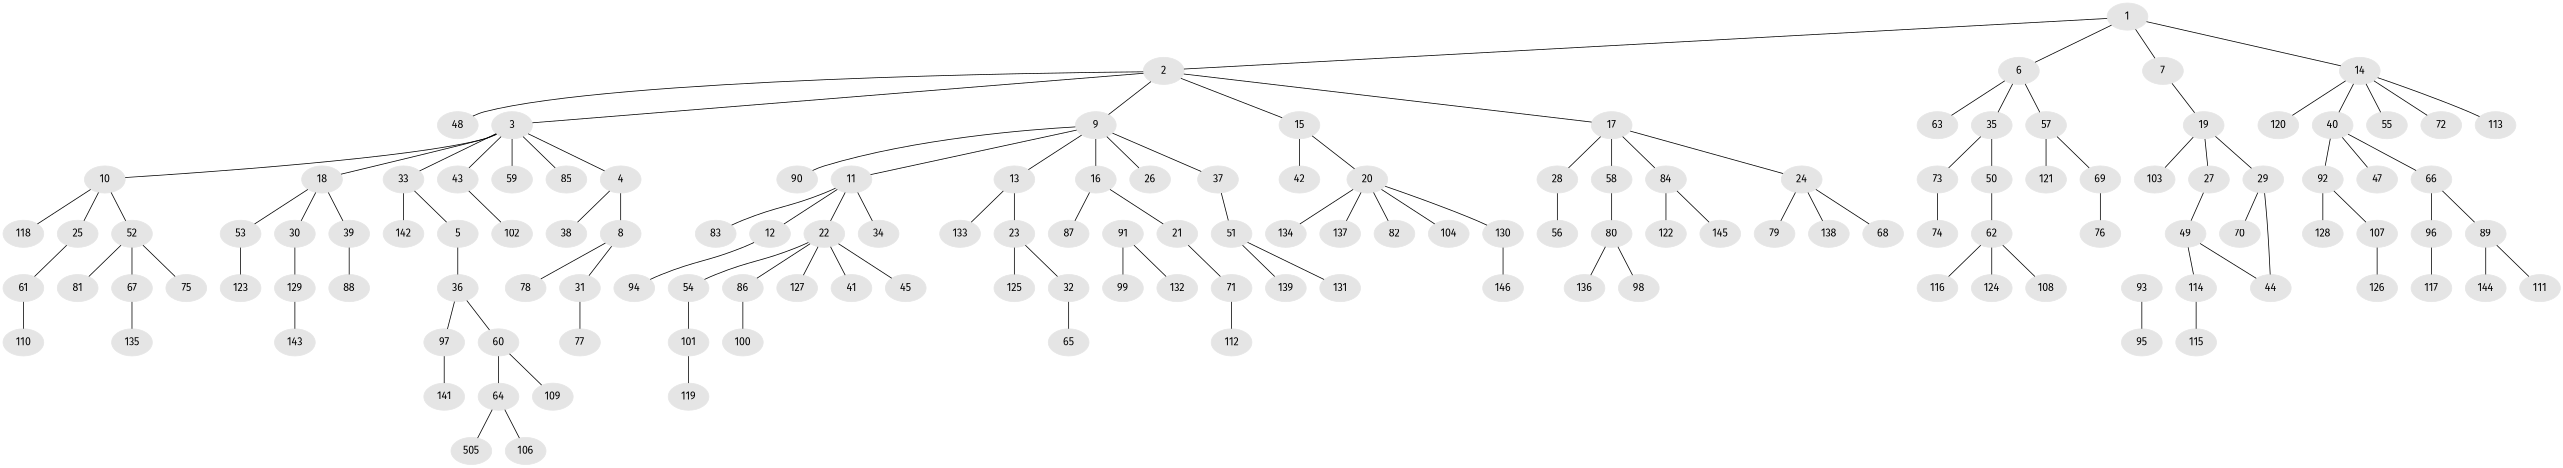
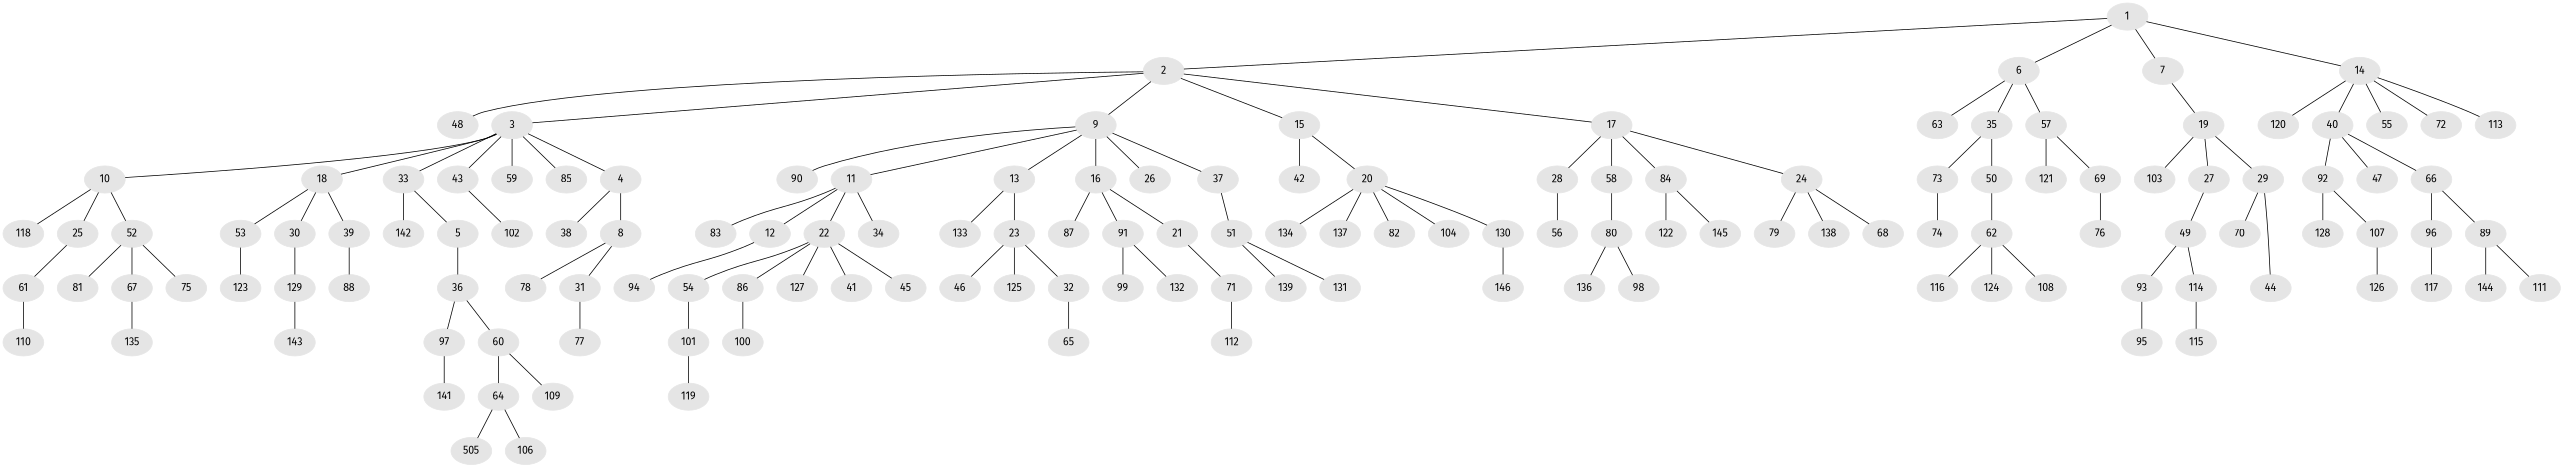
edge "16" -- "91": added
edge "49" -- "44": now "49" -- "93"
node "46": added
